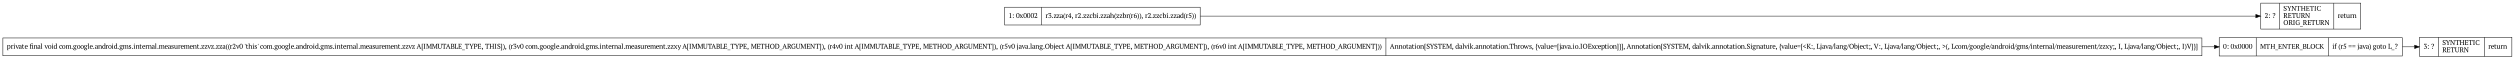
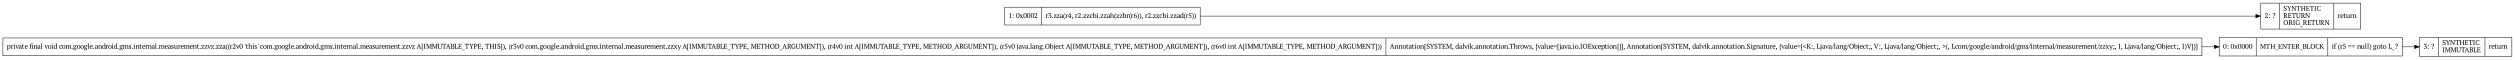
node "0: 0x0000": text "if (r5 == java) goto L_?" -> "if (r5 == null) goto L_?"
node "3: ?": text "RETURN" -> "IMMUTABLE"
